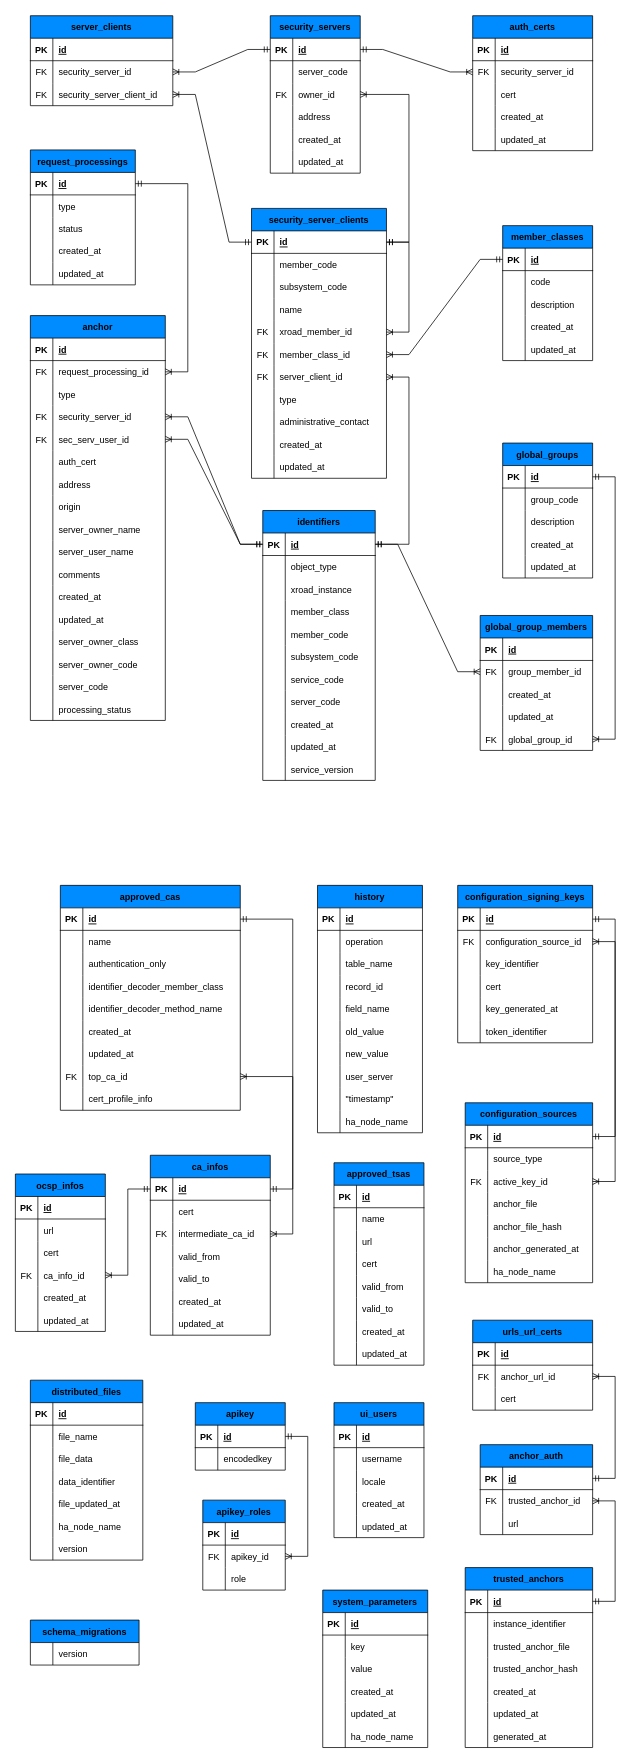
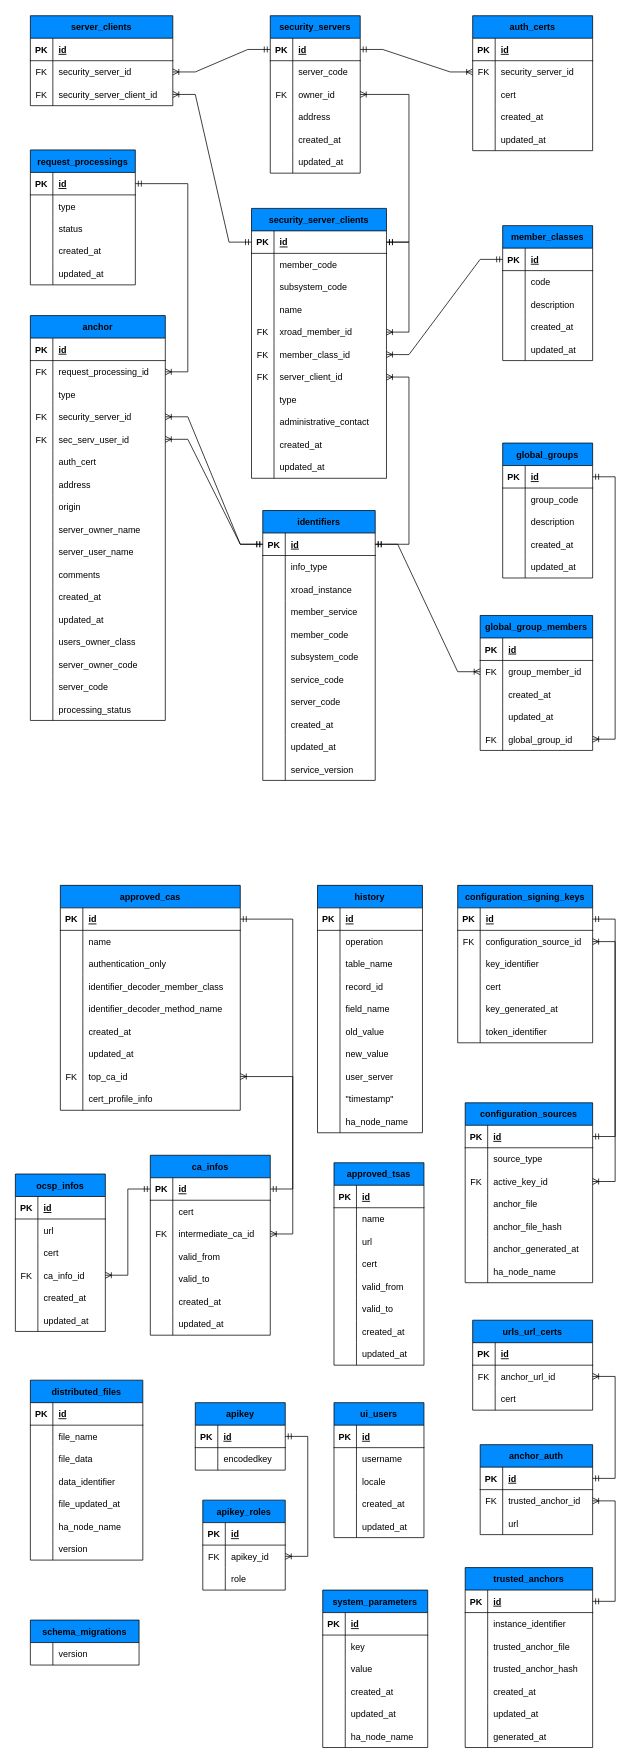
node "object_type": label "object_type" -> "info_type"
node "member_class": label "member_class" -> "member_service"
node "server_owner_class": label "server_owner_class" -> "users_owner_class"
